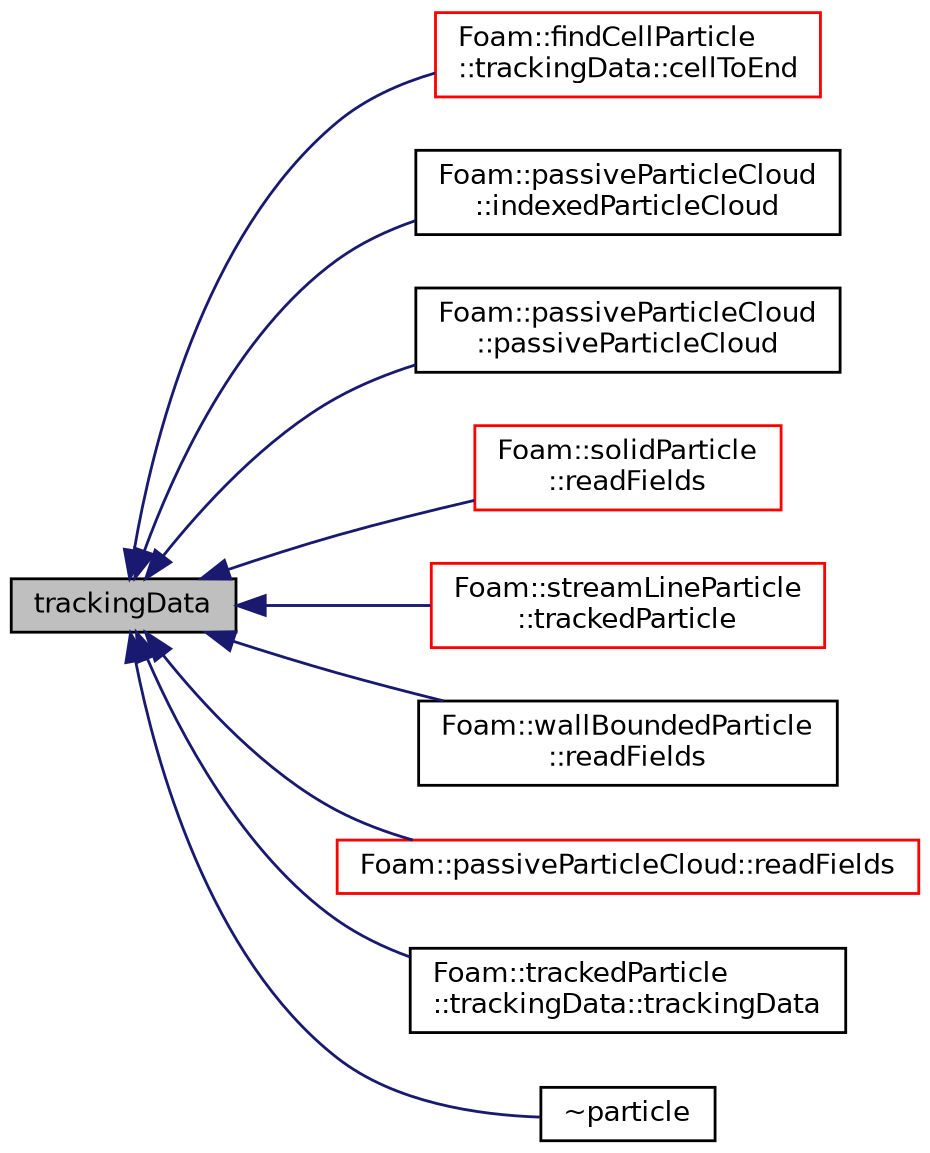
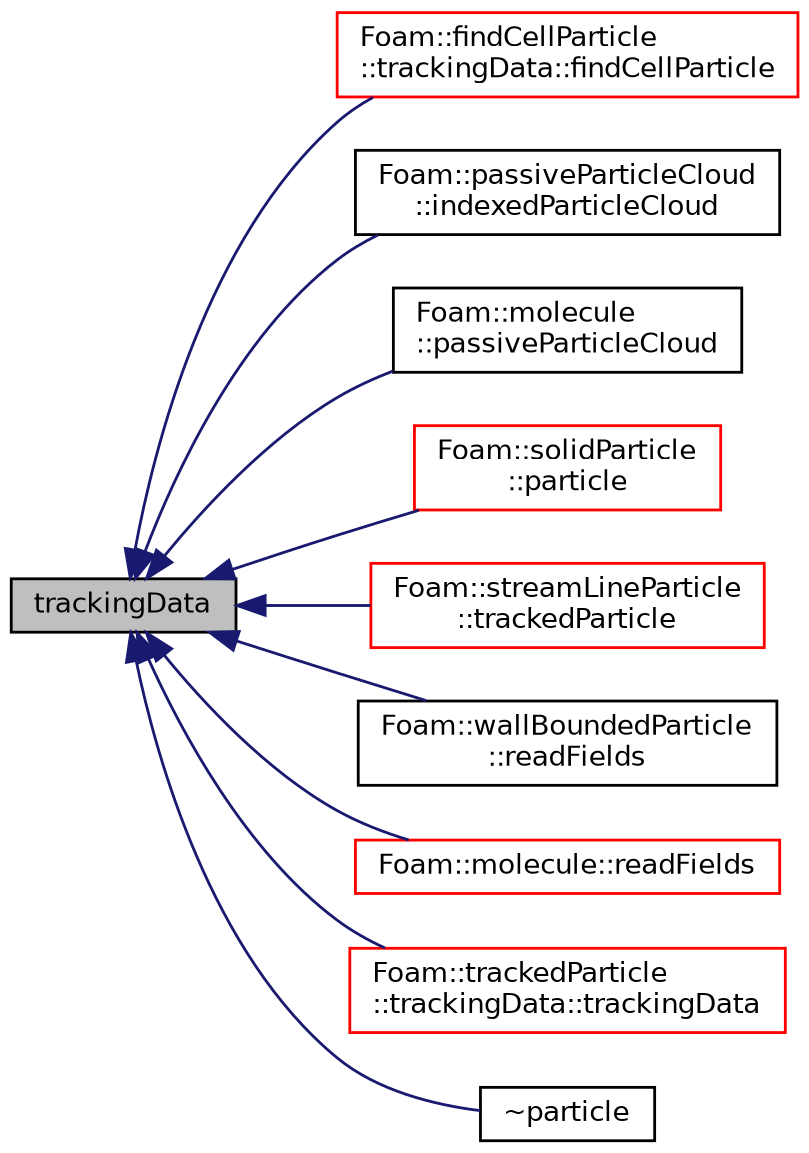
node "Foam::findCellParticle ::trackingData::cellToEnd": label "Foam::findCellParticle ::trackingData::cellToEnd" -> "Foam::findCellParticle ::trackingData::findCellParticle"
node "Foam::passiveParticleCloud ::passiveParticleCloud": label "Foam::passiveParticleCloud ::passiveParticleCloud" -> "Foam::molecule ::passiveParticleCloud"
node "Foam::solidParticle ::readFields": label "Foam::solidParticle ::readFields" -> "Foam::solidParticle ::particle"
node "Foam::passiveParticleCloud::readFields": label "Foam::passiveParticleCloud::readFields" -> "Foam::molecule::readFields"
node "Foam::trackedParticle ::trackingData::trackingData": color black -> red
